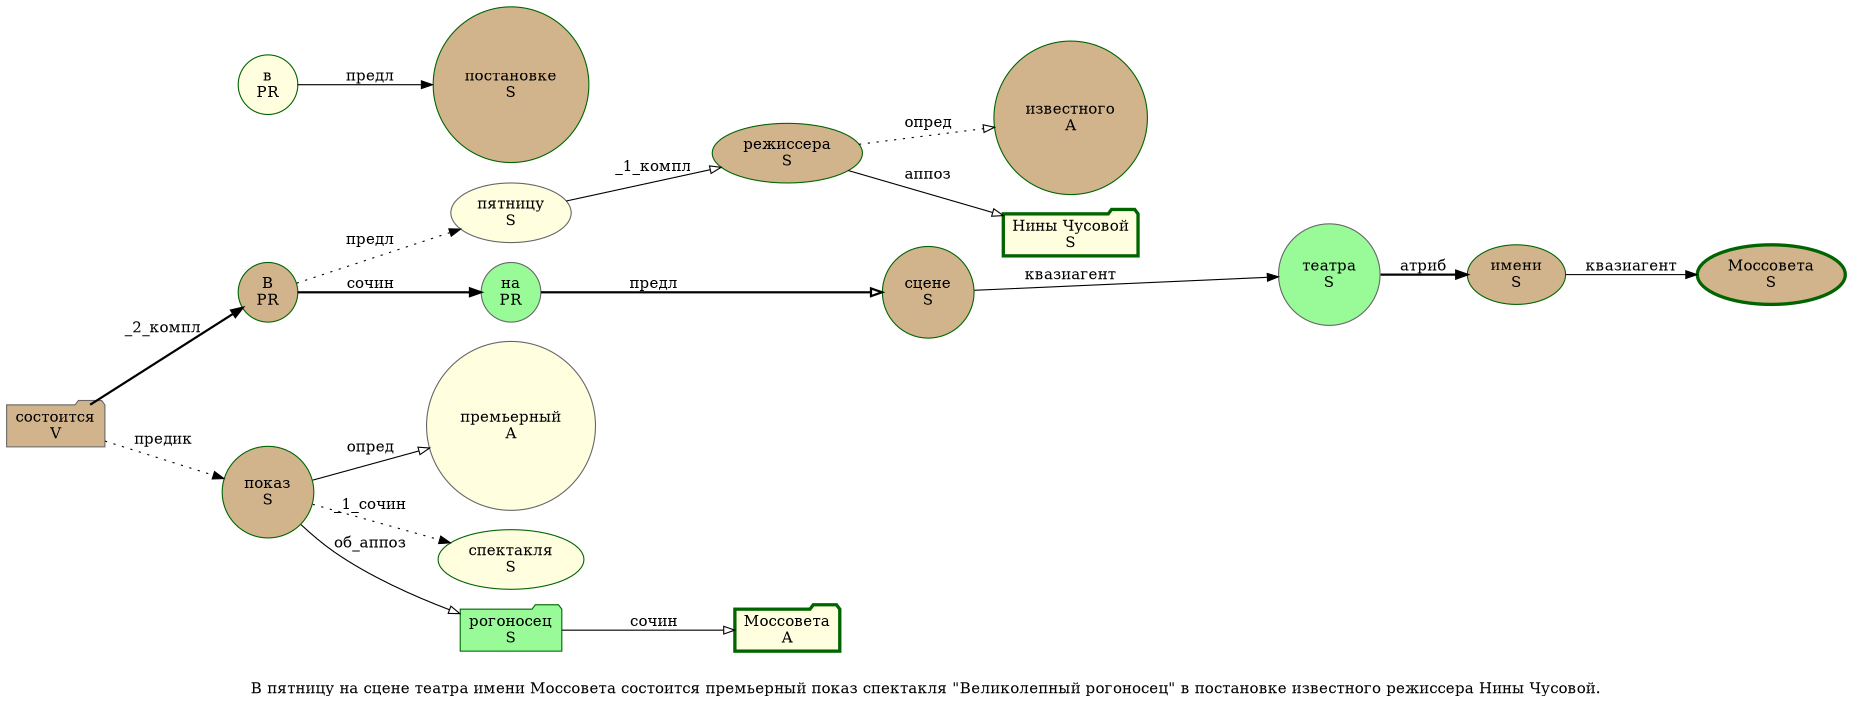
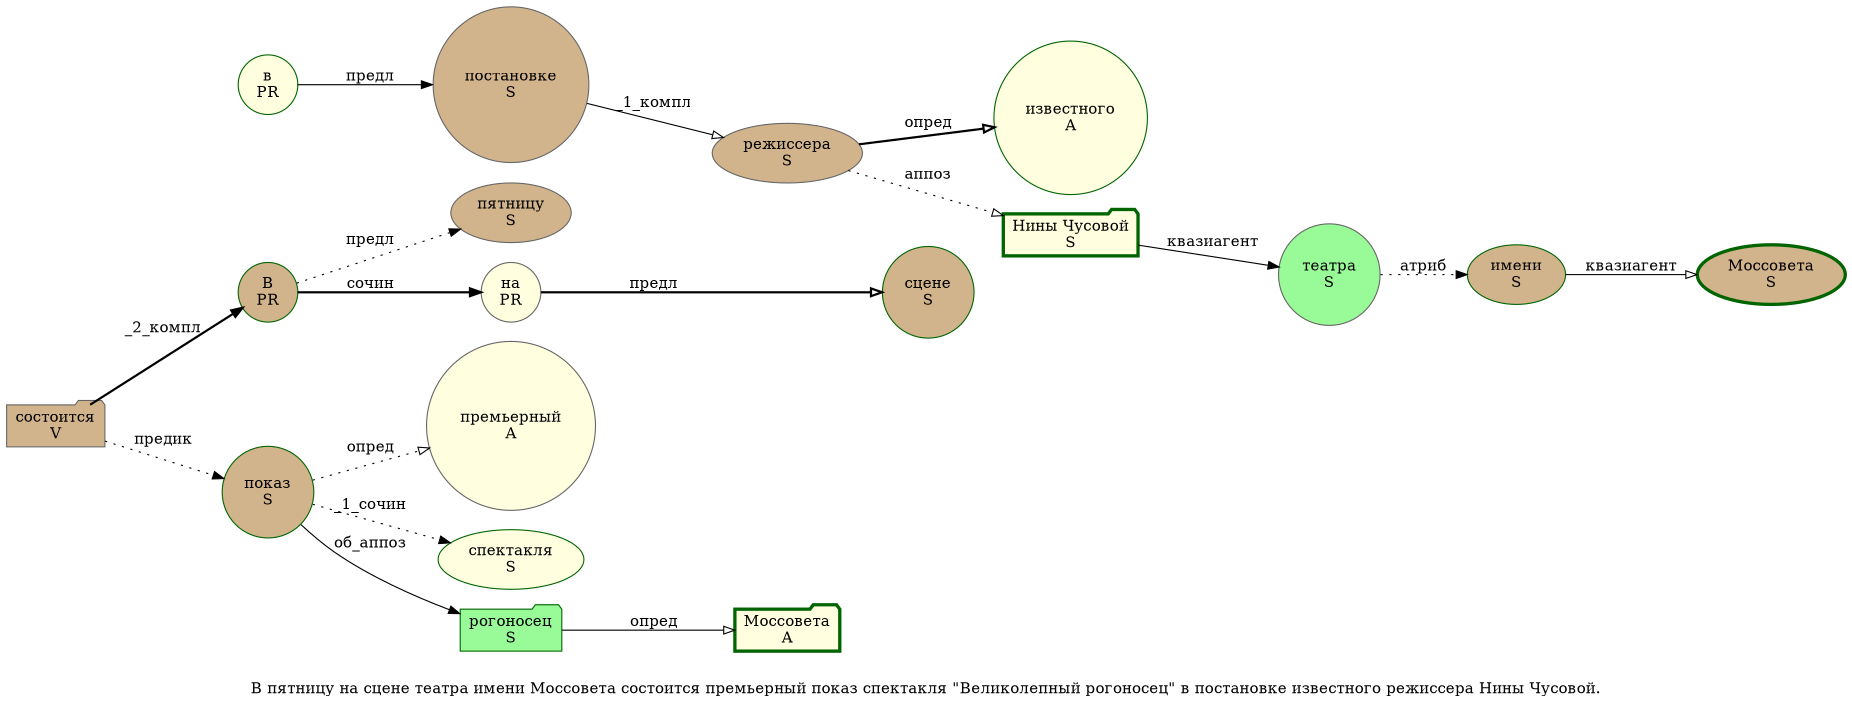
node "постановке S": color darkgreen -> gray40
node "известного A": fillcolor tan -> lightyellow
edge "режиссера S" -> "известного A": style dotted -> bold
node "режиссера S": color darkgreen -> gray40
edge "пятницу S" -> "режиссера S": now "постановке S" -> "режиссера S"
edge "режиссера S" -> "Нины Чусовой S": style solid -> dotted
node "пятницу S": fillcolor lightyellow -> tan
edge "театра S" -> "имени S": style bold -> dotted
edge "имени S" -> "Моссовета S": arrowhead normal -> onormal
edge "сцене S" -> "театра S": now "Нины Чусовой S" -> "театра S"
node "на PR": fillcolor palegreen -> lightyellow
edge "показ S" -> "премьерный A": style solid -> dotted
edge "показ S" -> "рогоносец S": arrowhead onormal -> normal
edge "рогоносец S" -> "Моссовета A": label "сочин" -> "опред"
